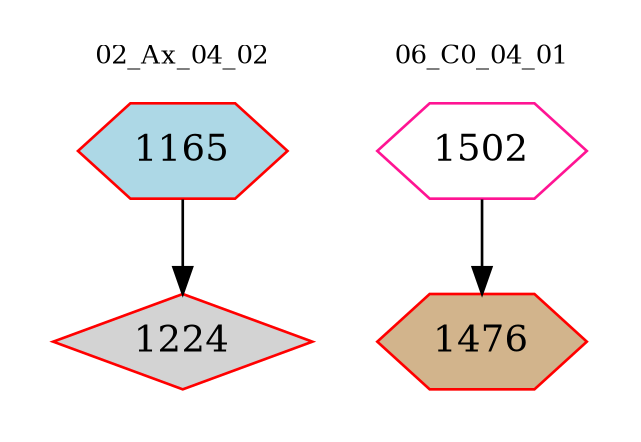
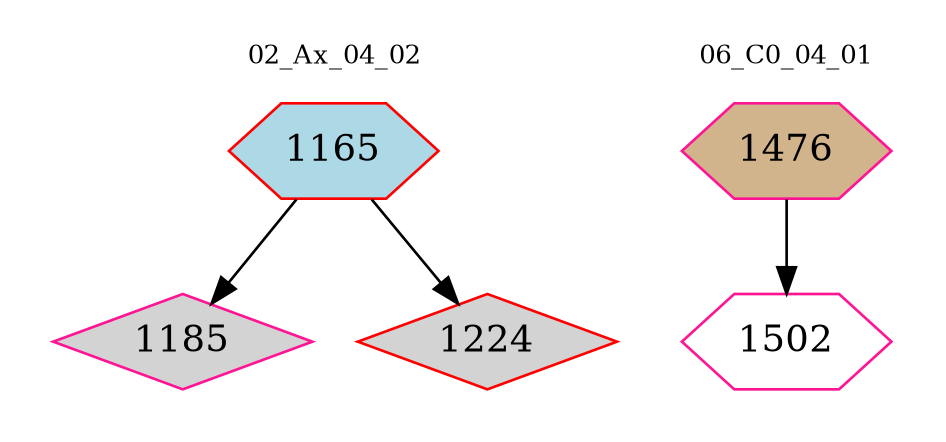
edge "1502" -> "1476": reversed
node "1185": added
node "1476": color red -> deeppink
